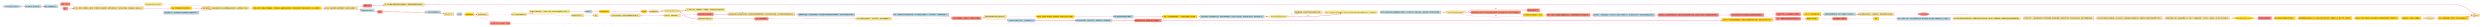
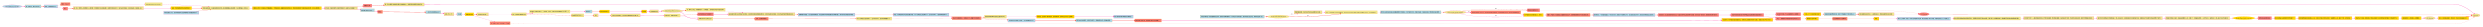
node "是的。只是有时候原因就是：一个邪恶的混蛋做了邪恶的事。": removed
